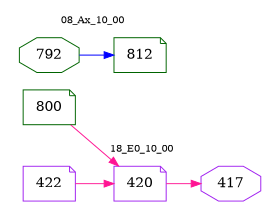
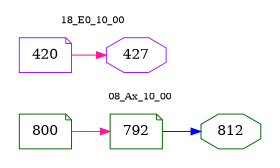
node "792": shape octagon -> note
node "812": shape note -> octagon
edge "800" -> "420": now "800" -> "792"
node "422": removed
node "417": label "417" -> "427"
